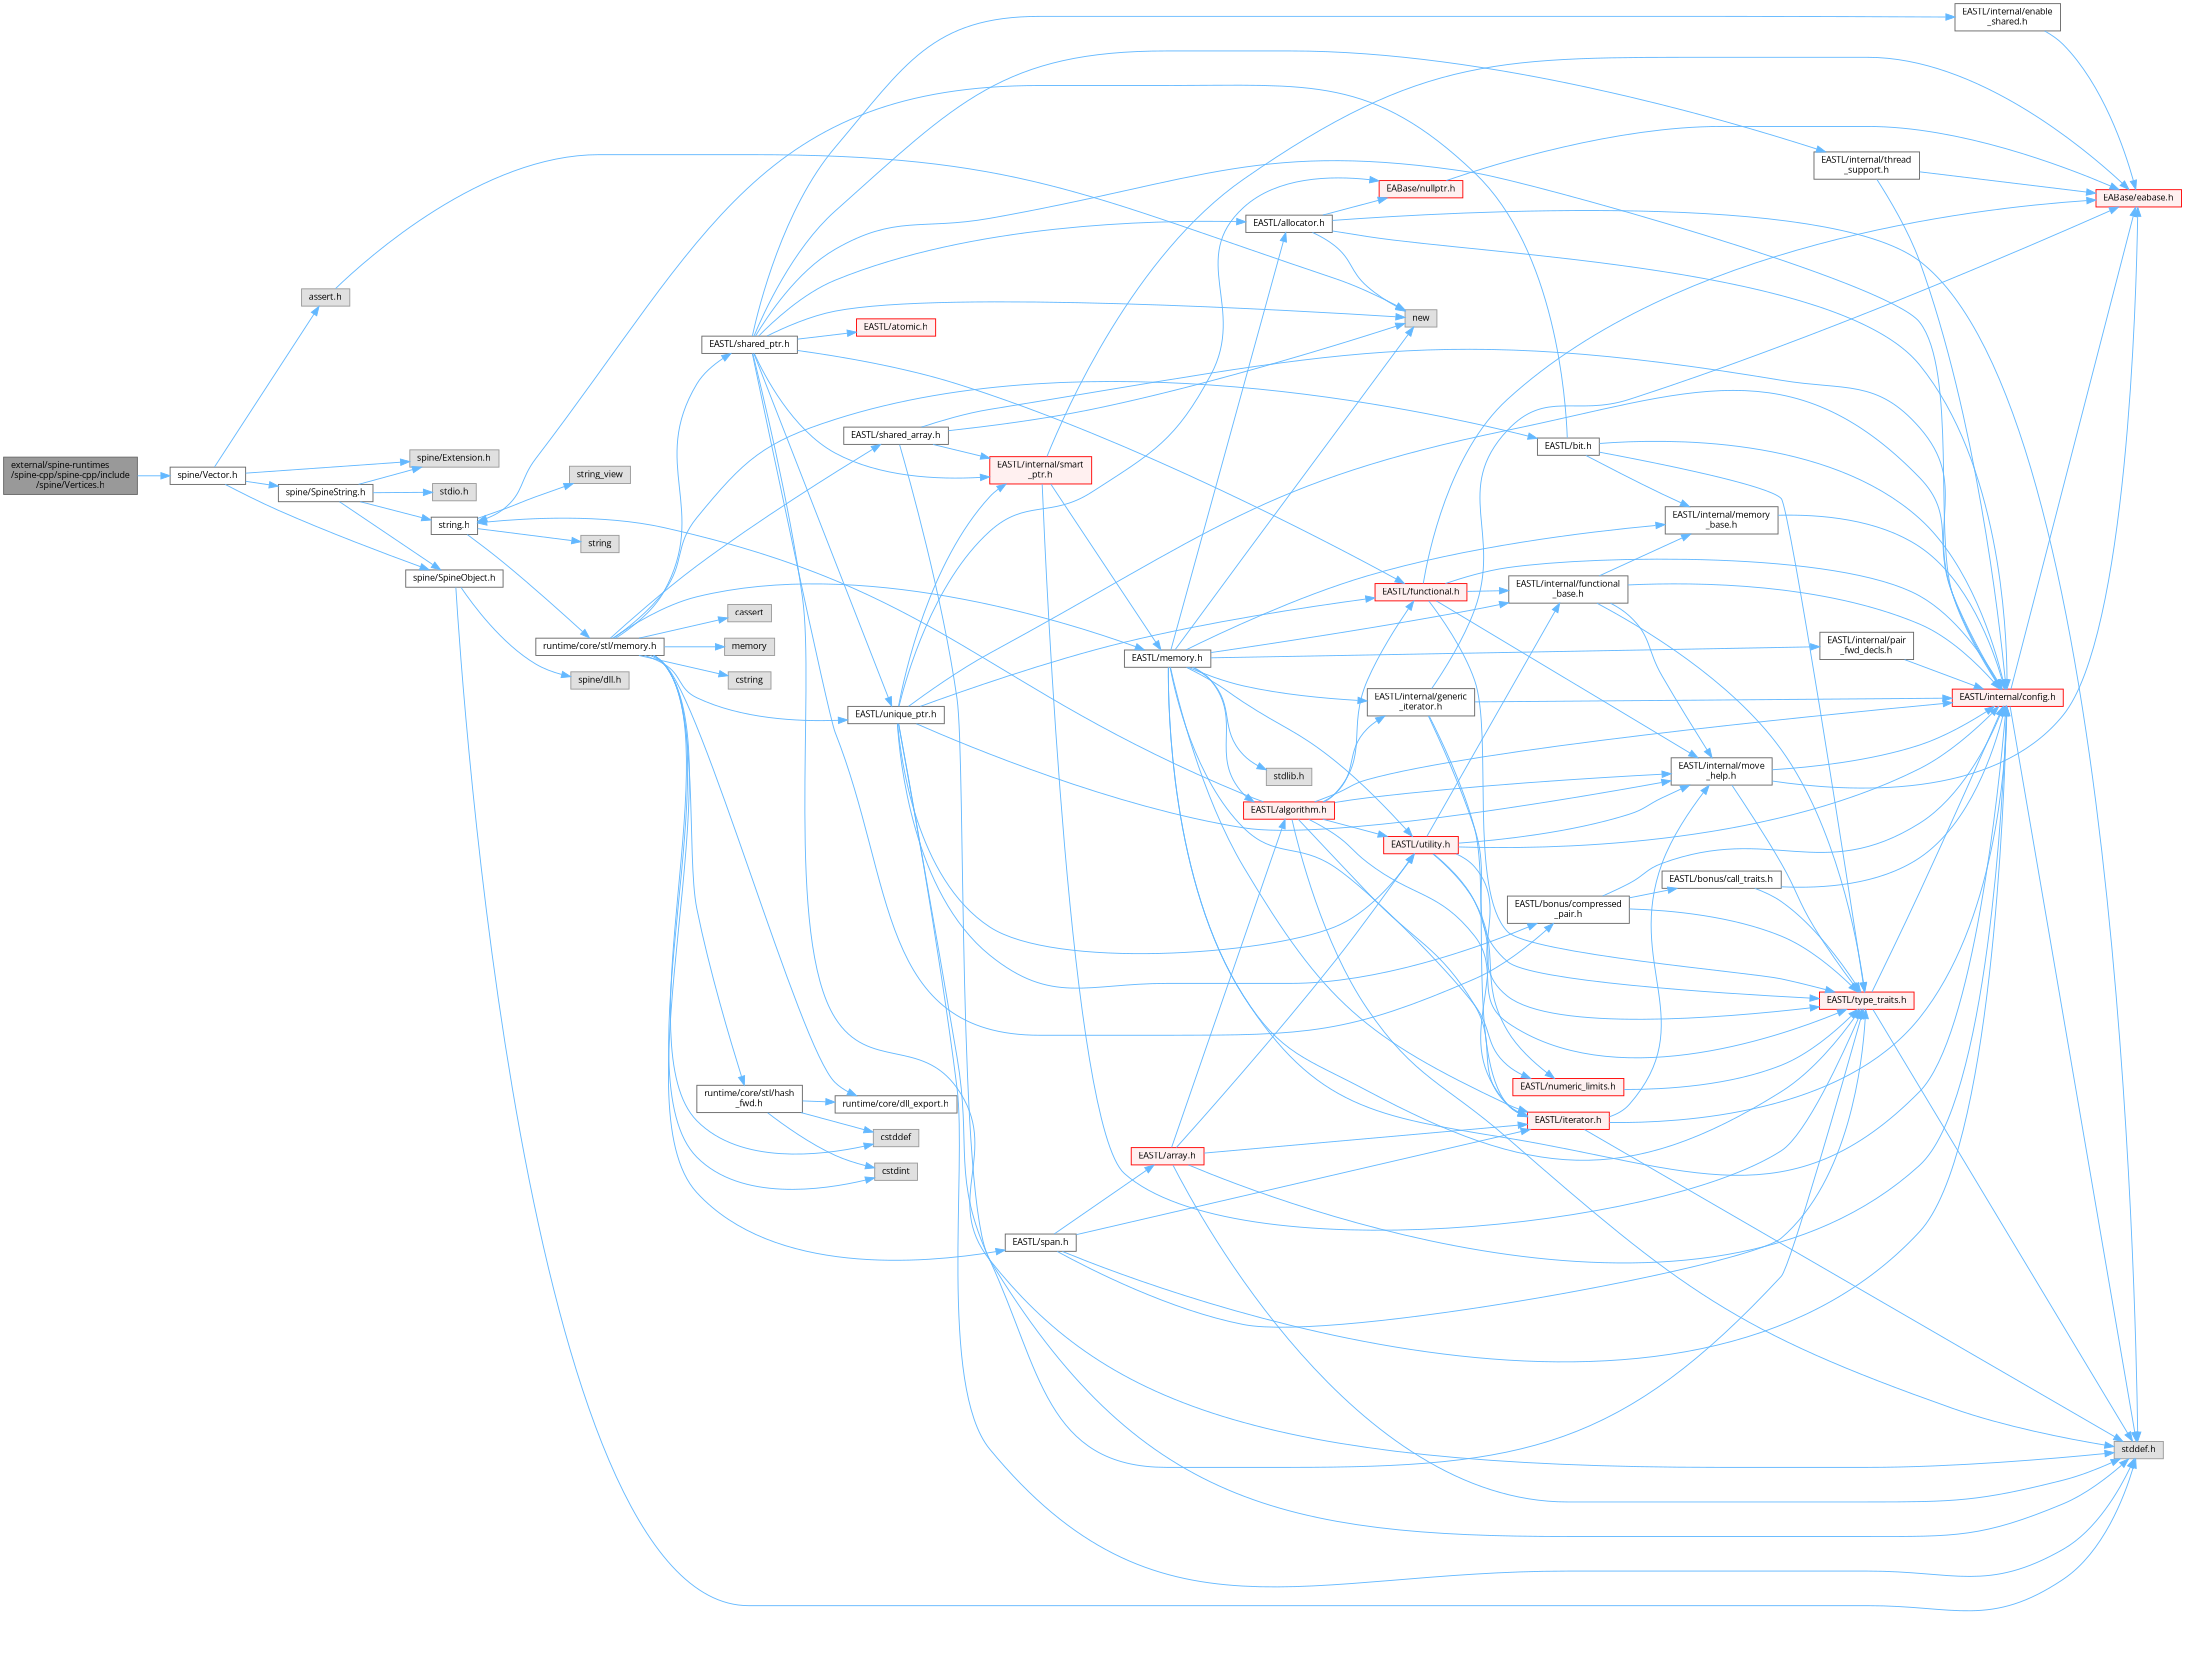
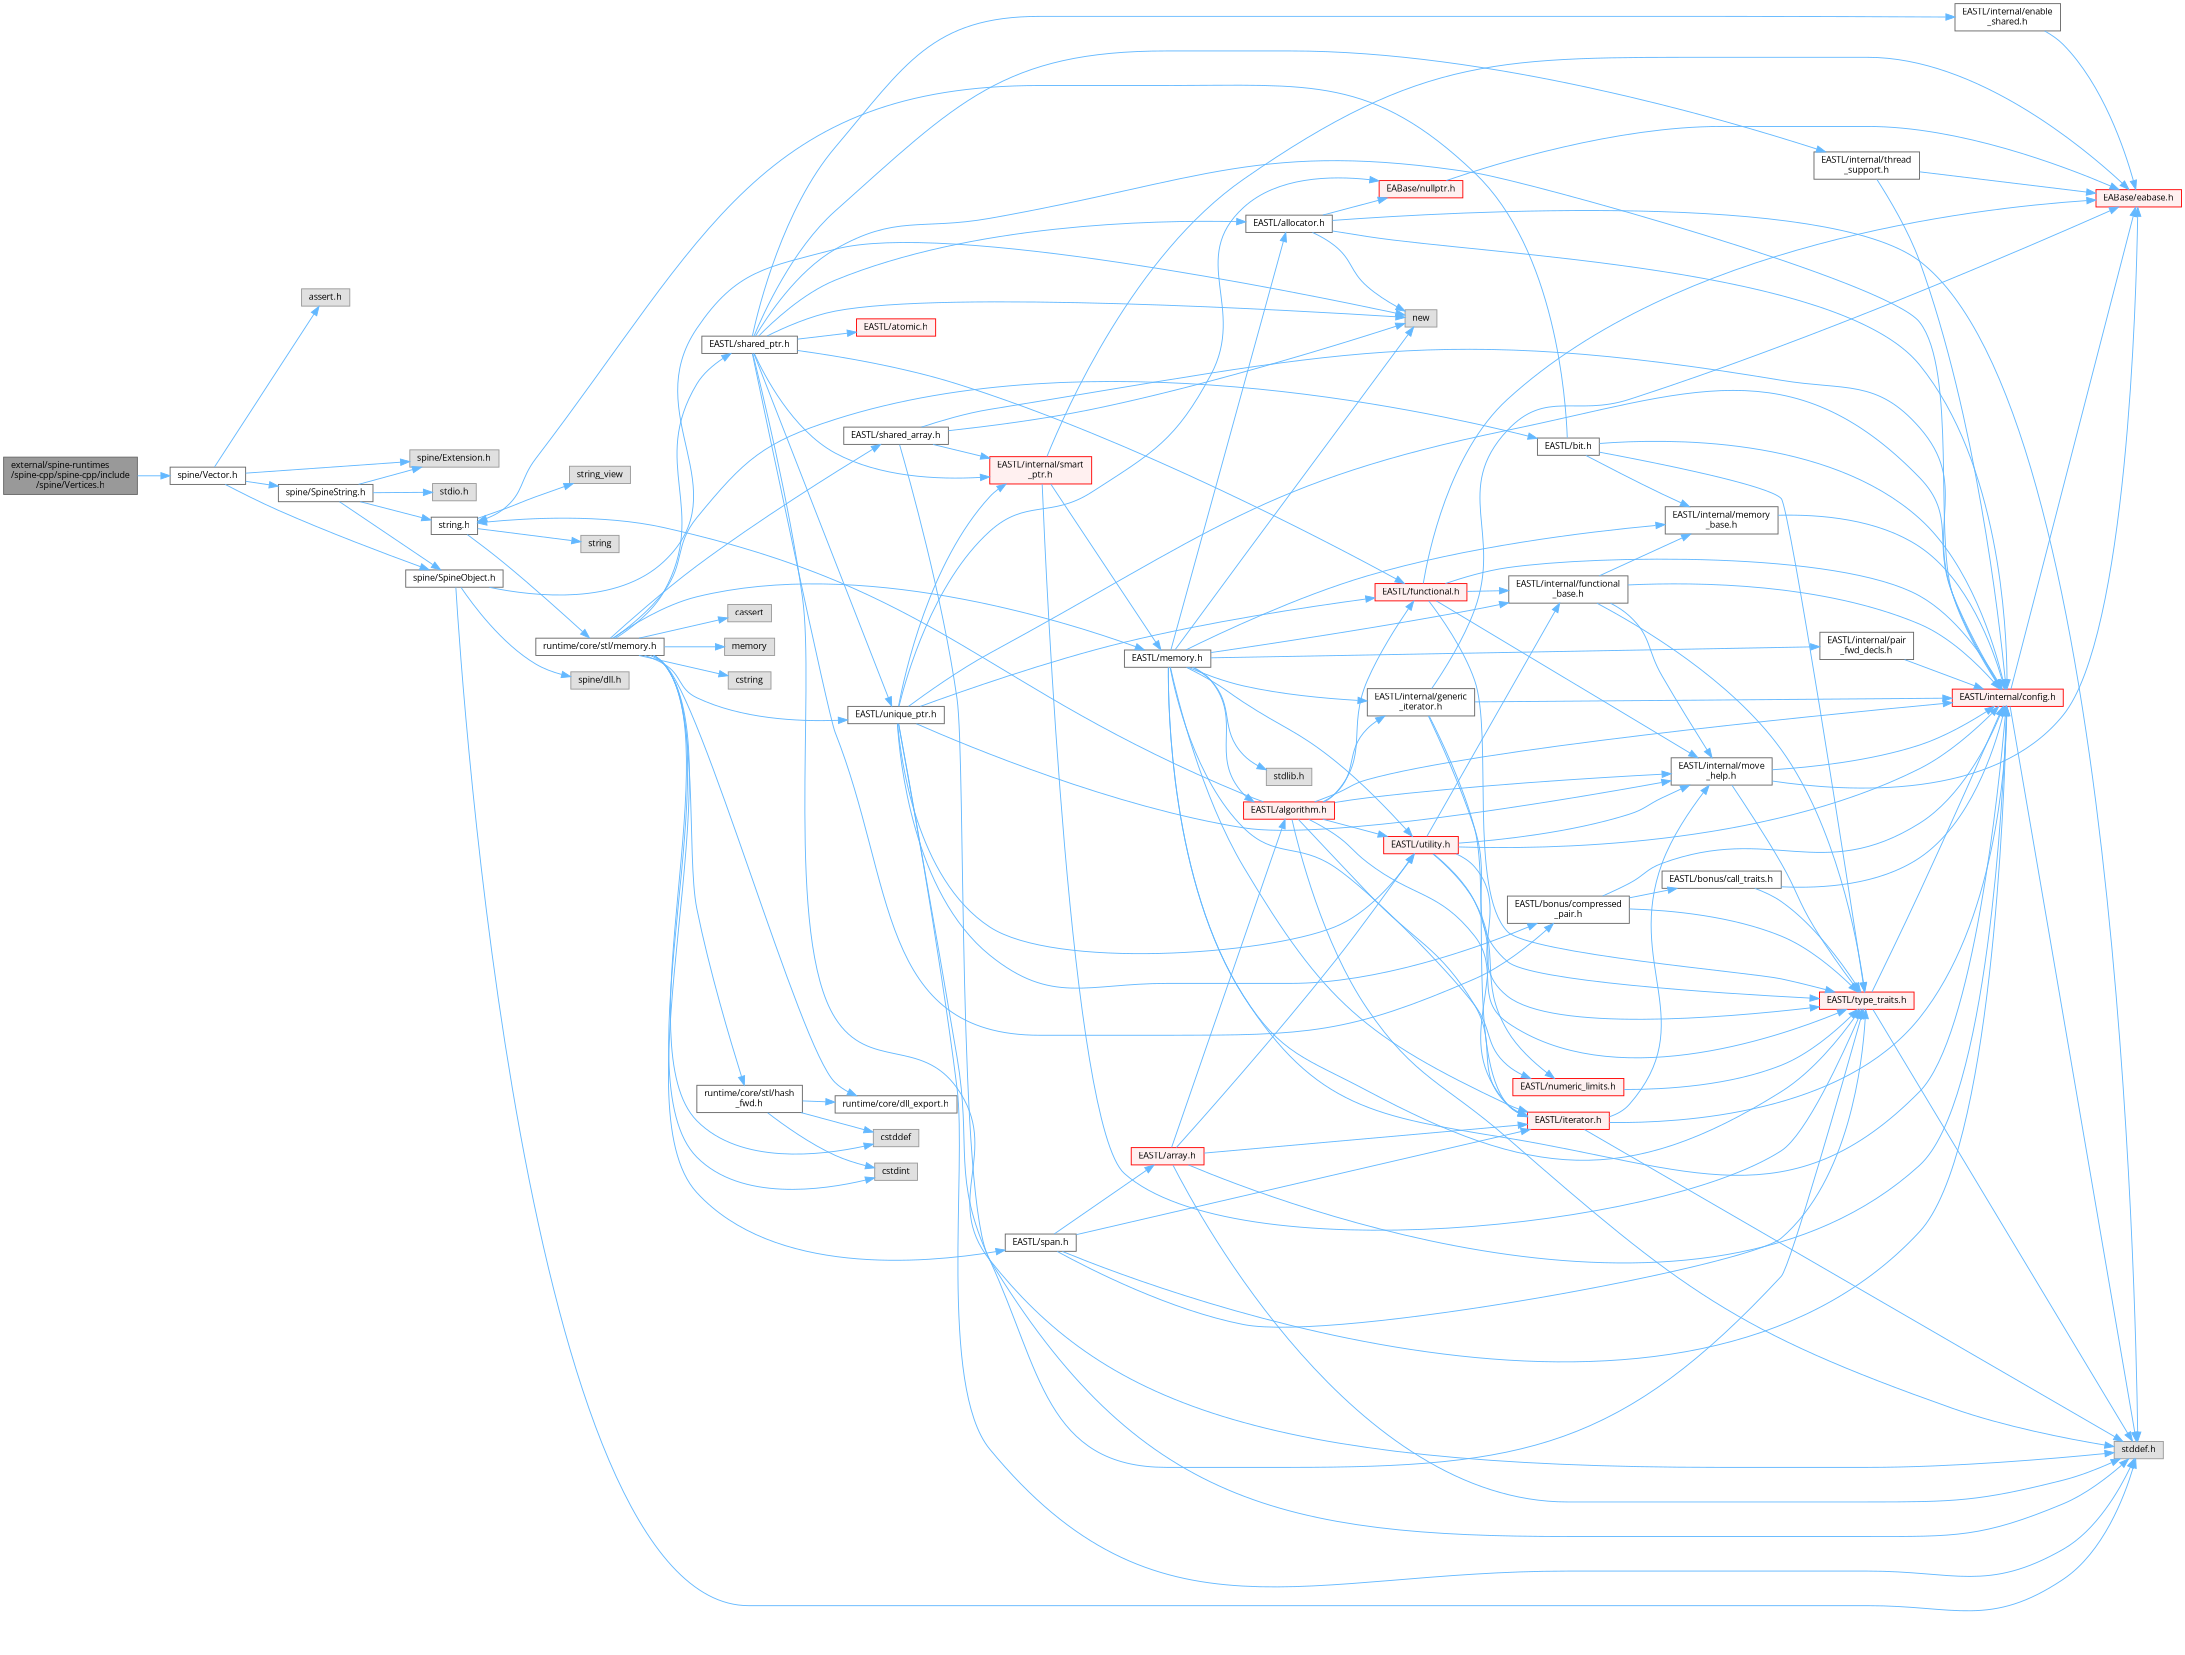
edge "assert.h" -> "new": now "spine/SpineObject.h" -> "new"
